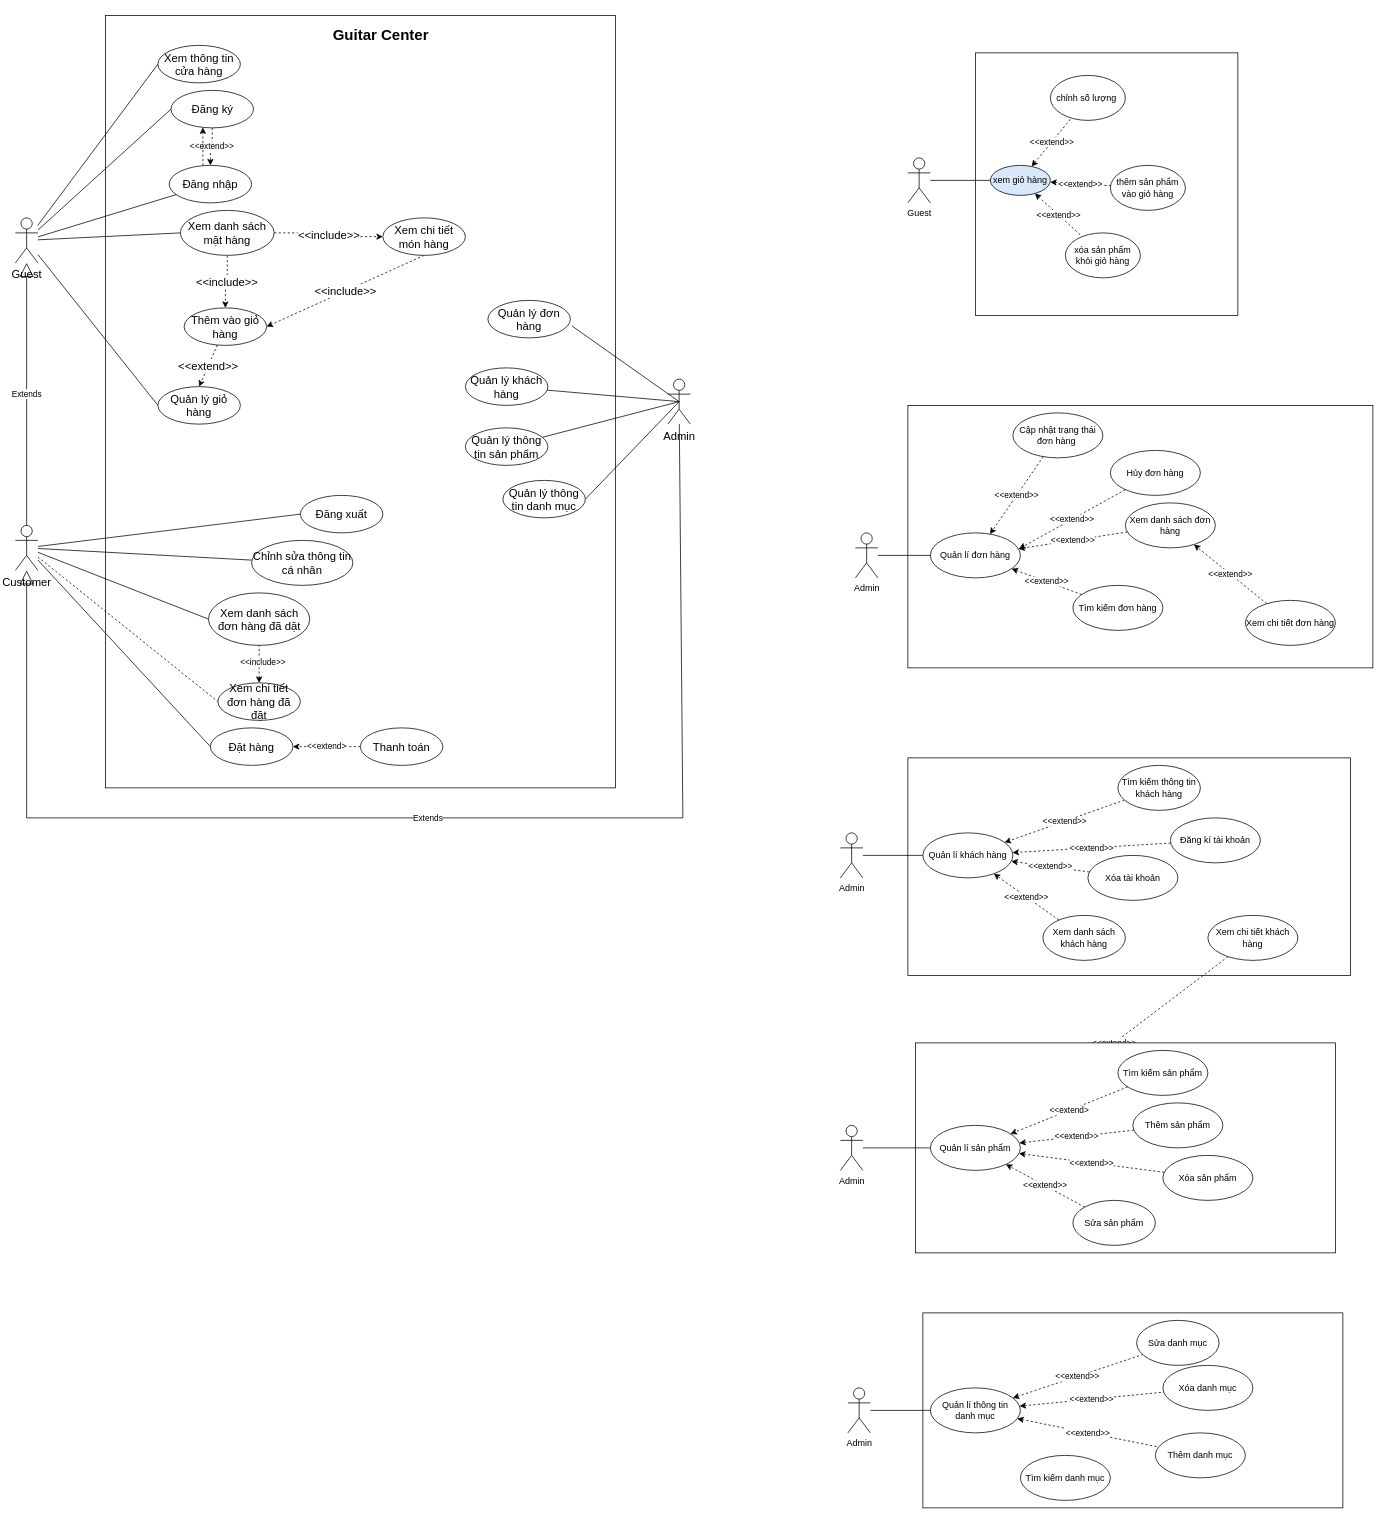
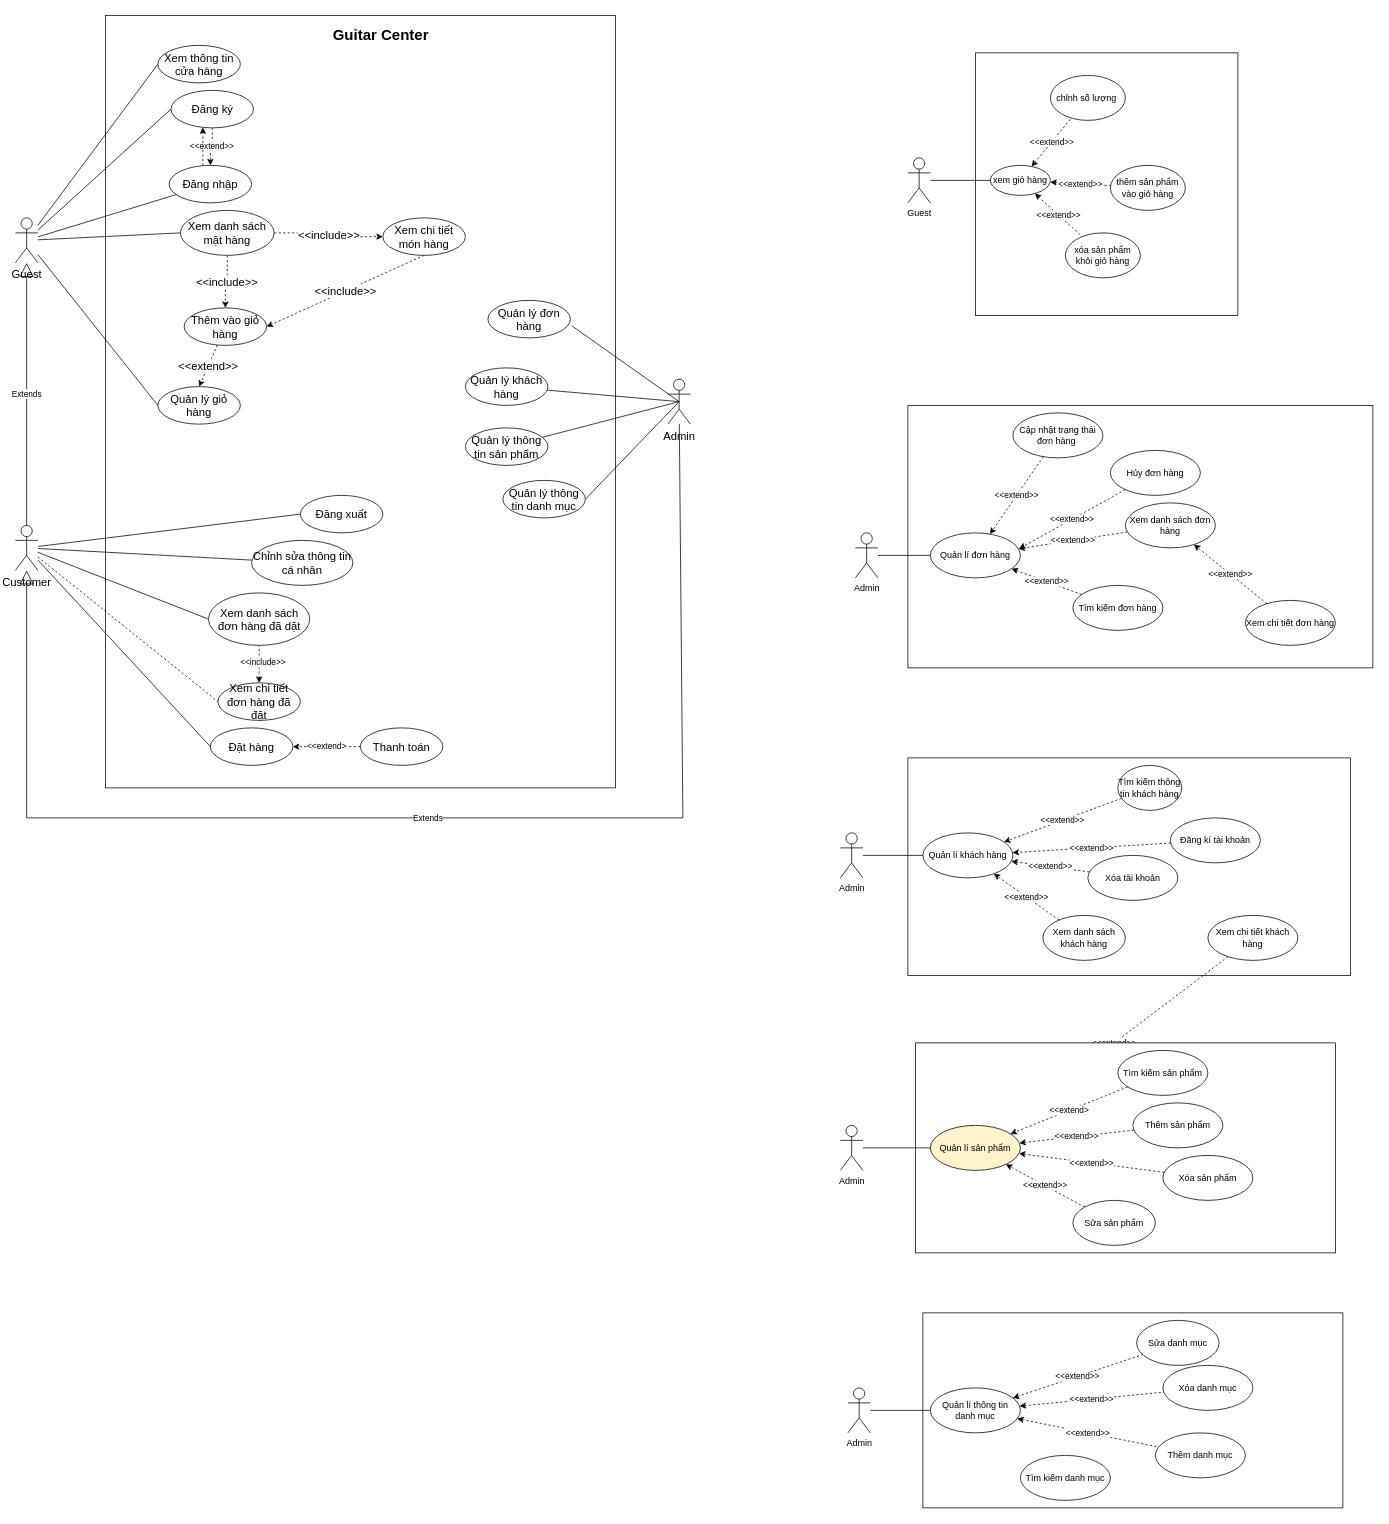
node "xem giỏ hàng": fillcolor #dae8fc -> #ffffff
node "Tìm kiếm thông tin khách hàng": size 83x45 -> 64x45
node "Quản lí sản phẩm": fillcolor #ffffff -> #fff2cc
